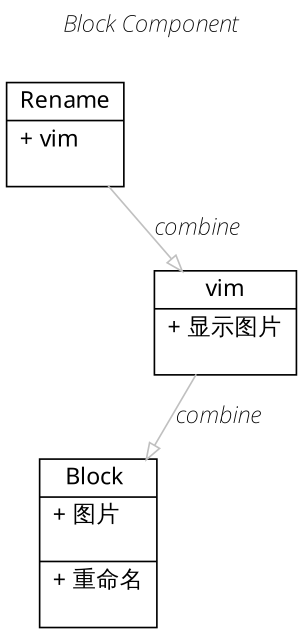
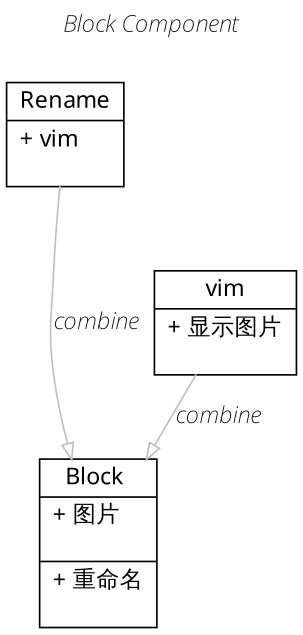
edge "Rename" -> "vim": now "Rename" -> "Block"
